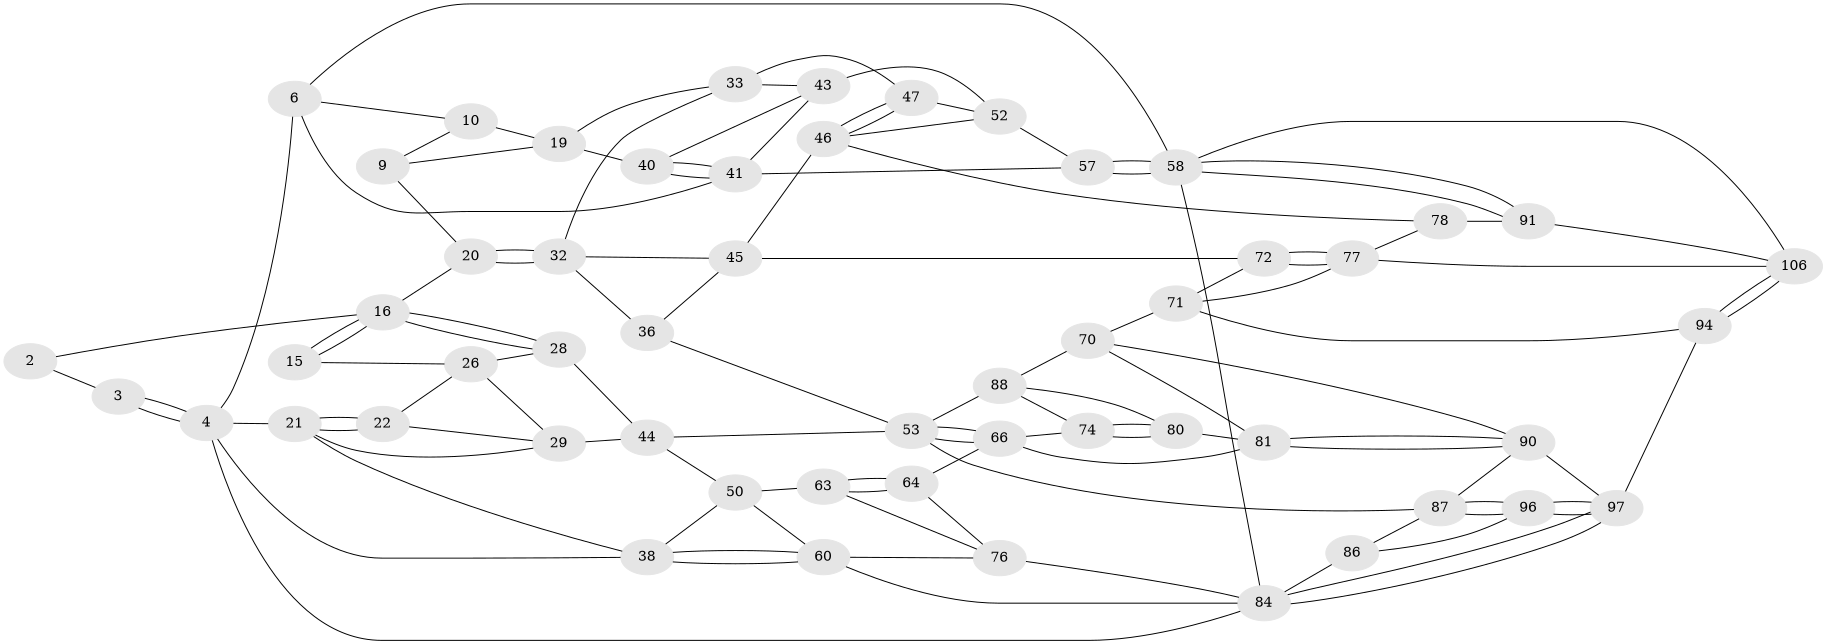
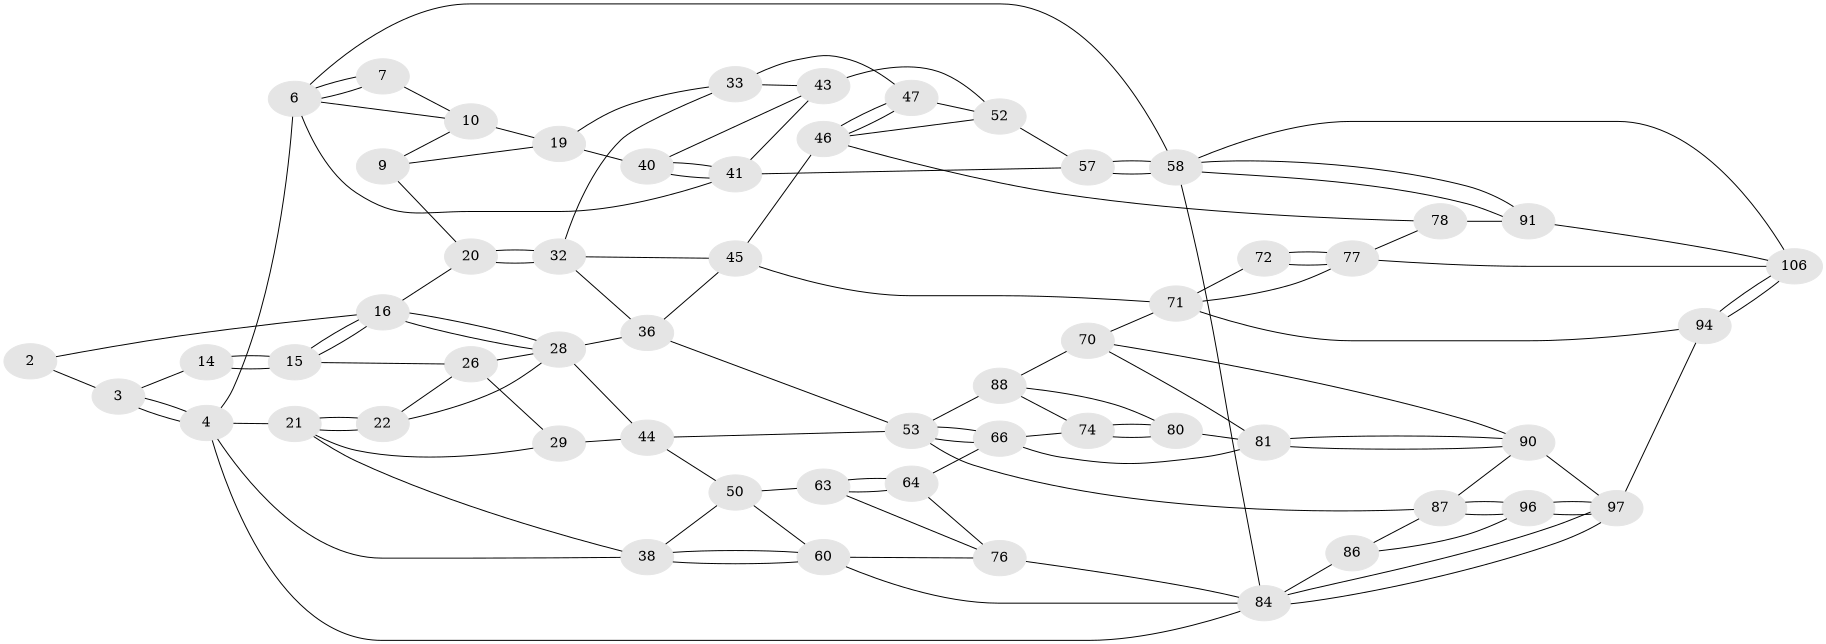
node "7": added
edge "45" -- "72": now "45" -- "71"
edge "36" -- "28": added
node "14": added
edge "22" -- "29": now "22" -- "28"
